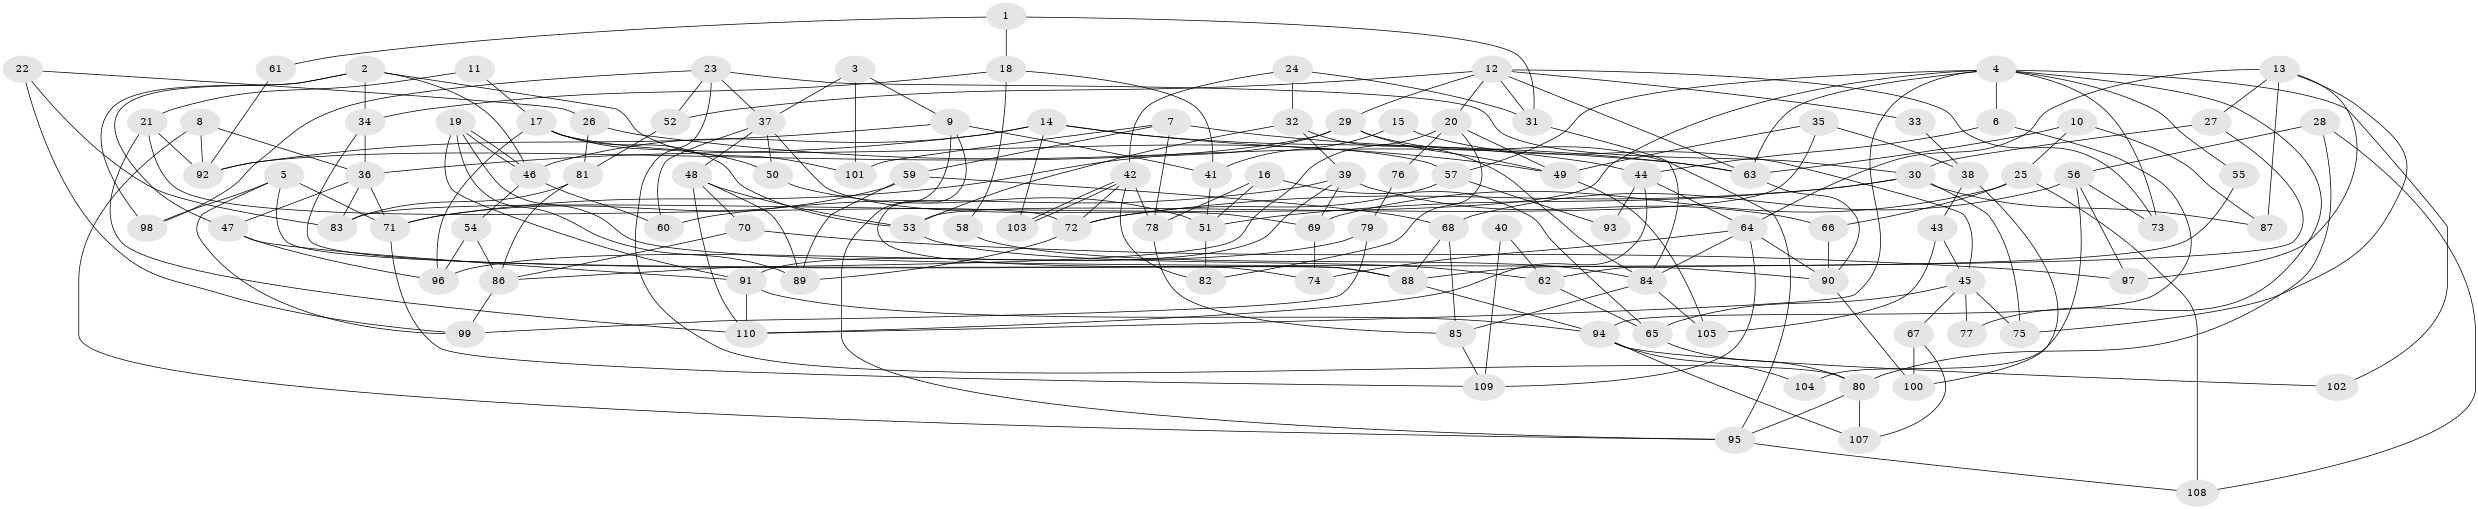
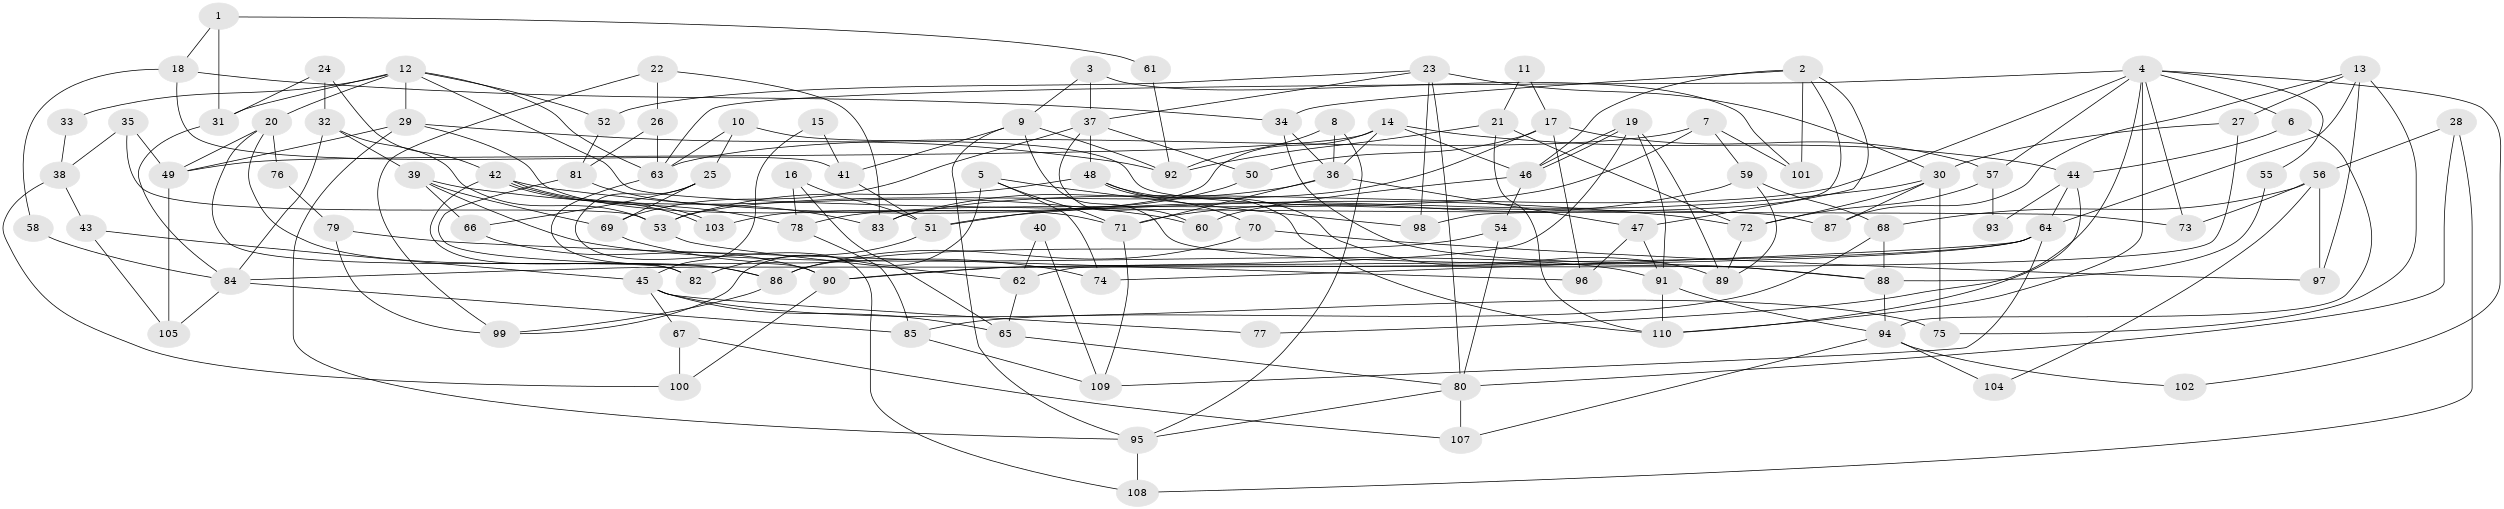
edge "54" -- "96": now "54" -- "80"
